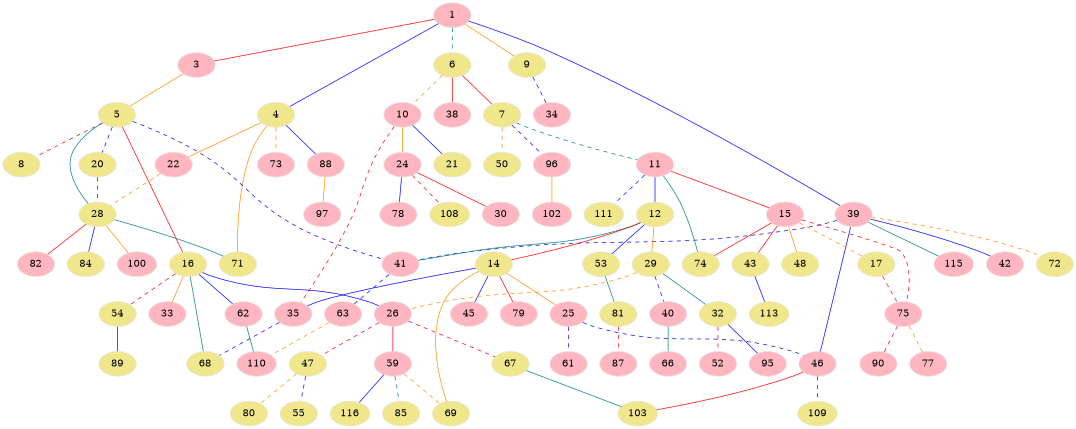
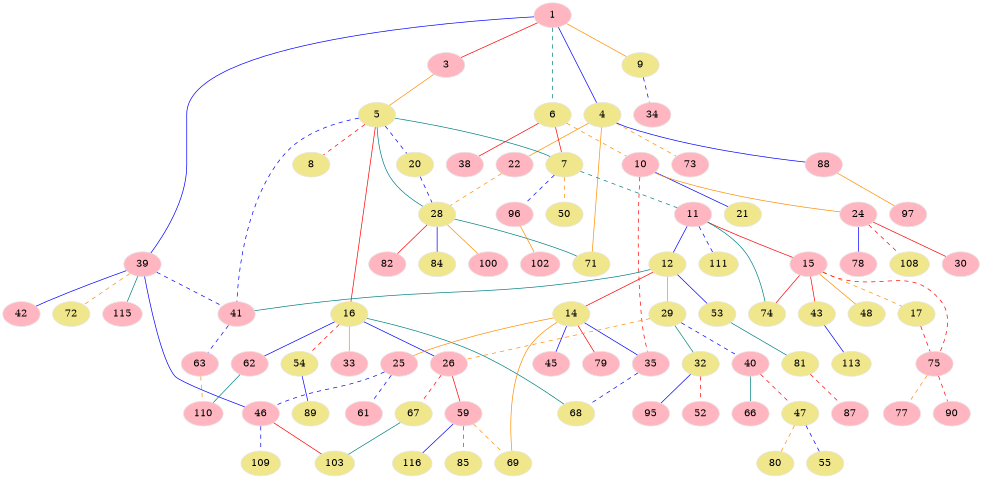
edge "5" -- "7": added
edge "26" -- "47": now "40" -- "47"
